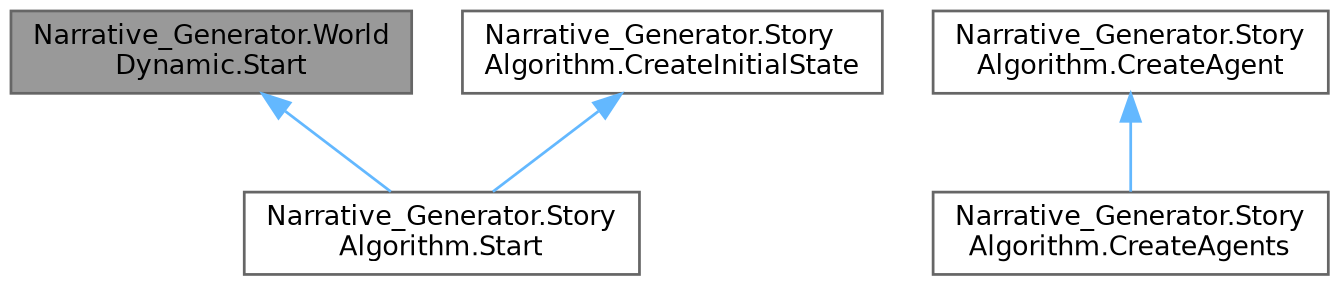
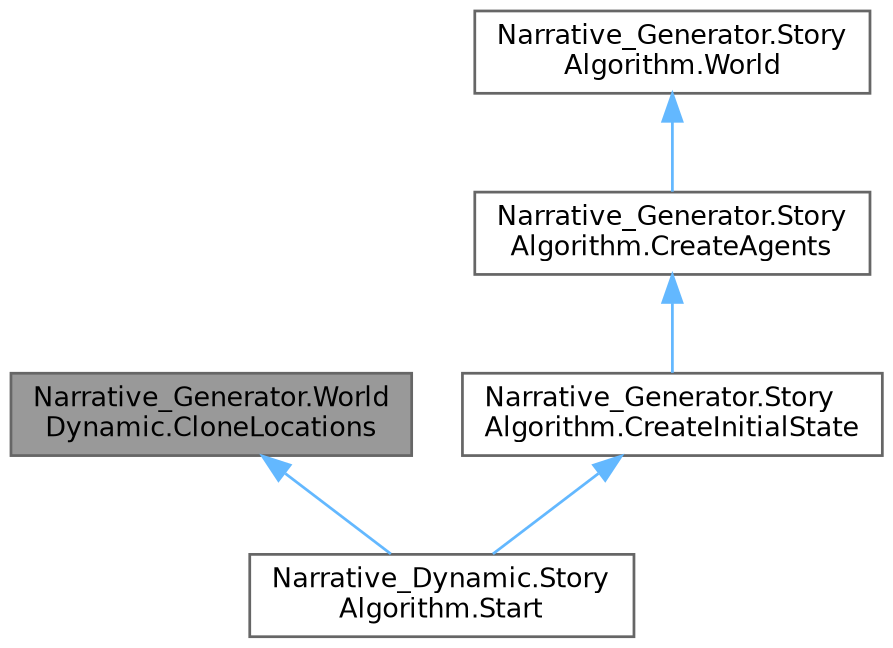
node "Narrative_Generator.World Dynamic.Start": label "Narrative_Generator.World Dynamic.Start" -> "Narrative_Generator.World Dynamic.CloneLocations"
node "Narrative_Generator.Story Algorithm.CreateAgent": label "Narrative_Generator.Story Algorithm.CreateAgent" -> "Narrative_Generator.Story Algorithm.World"
node "Narrative_Generator.Story Algorithm.Start": label "Narrative_Generator.Story Algorithm.Start" -> "Narrative_Dynamic.Story Algorithm.Start"
edge "Narrative_Generator.Story Algorithm.CreateInitialState" -> "Narrative_Generator.Story Algorithm.CreateAgents": added
